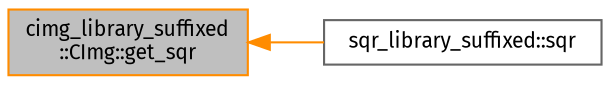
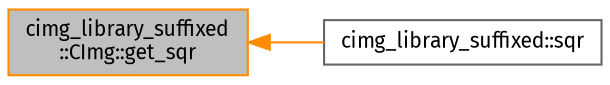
node "sqr_library_suffixed::sqr": label "sqr_library_suffixed::sqr" -> "cimg_library_suffixed::sqr"
